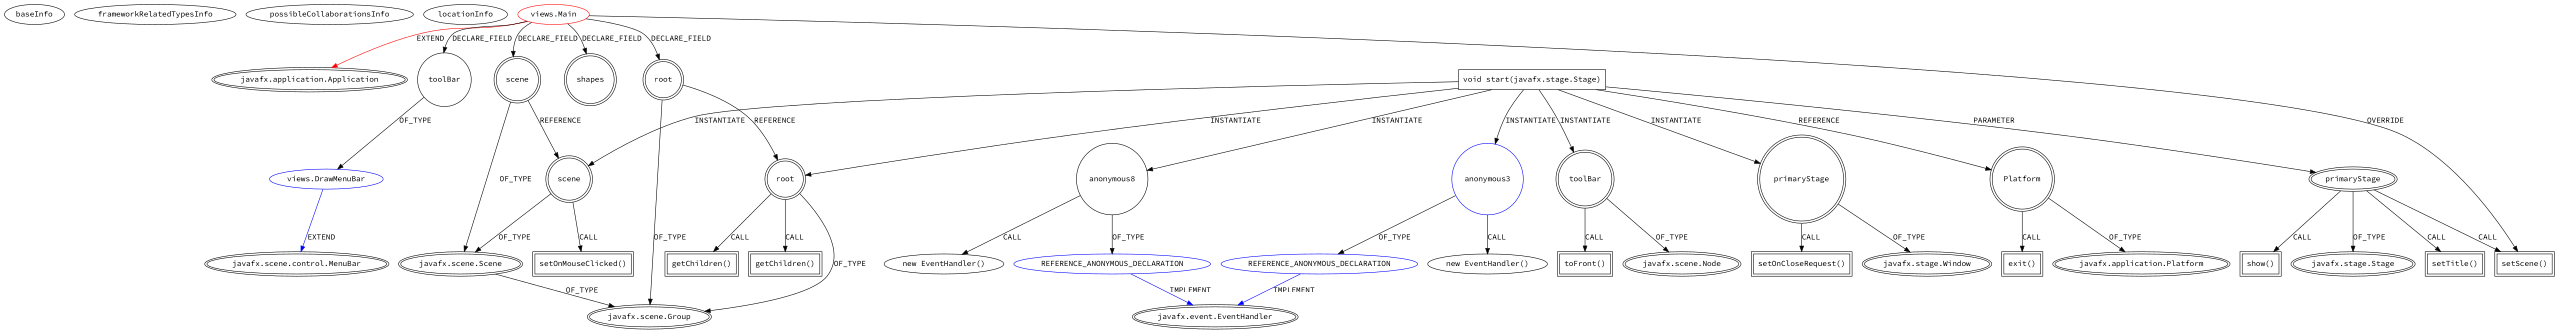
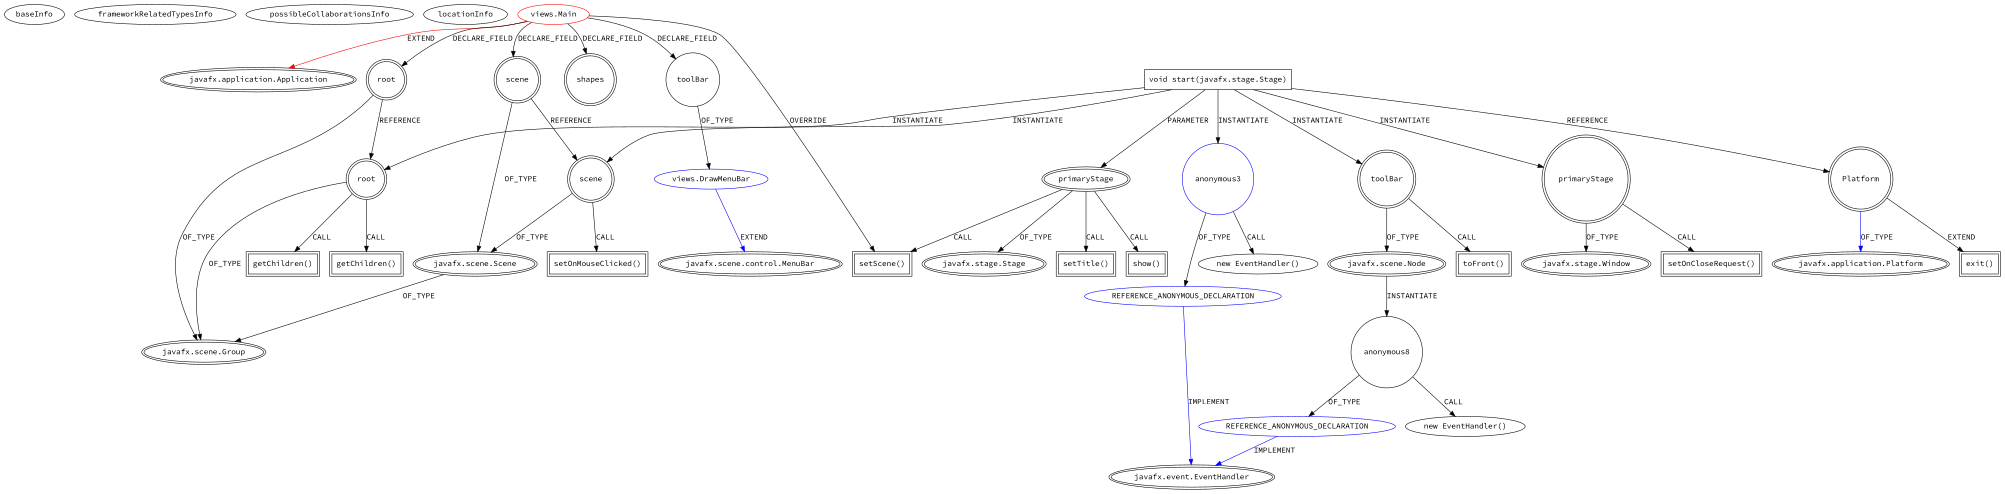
edge "void start(javafx.stage.Stage)" -> "anonymous8": now "javafx.scene.Node" -> "anonymous8"
edge "Platform" -> "javafx.application.Platform": color black -> blue
edge "Platform" -> "exit()": label "CALL" -> "EXTEND"
